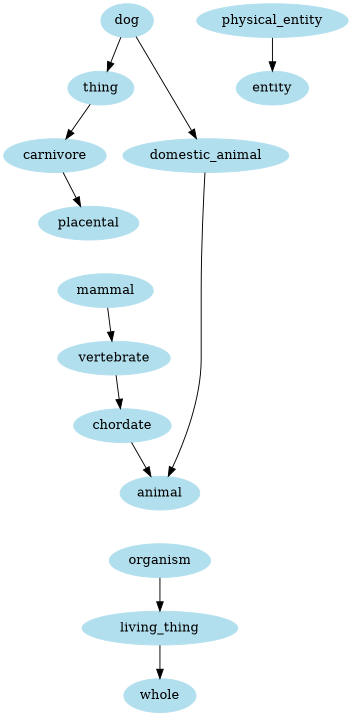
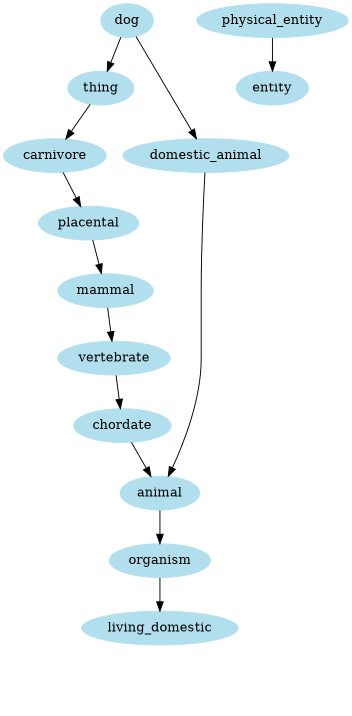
edge "placental" -> "mammal": added
edge "animal" -> "organism": added
node "living_thing": label "living_thing" -> "living_domestic"
node "whole": removed
